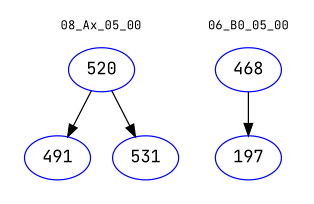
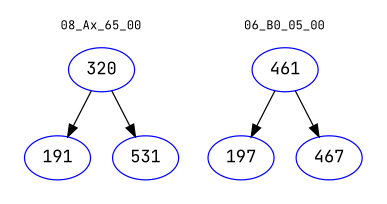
cluster "08_Ax_05_00": label "08_Ax_05_00" -> "08_Ax_65_00"
node "520": label "520" -> "320"
node "468": label "468" -> "461"
node "491": label "491" -> "191"
node "467": added
